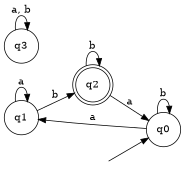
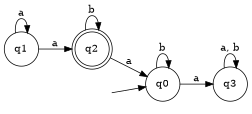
edge "q1" -> "q2": label "b" -> "a"
edge "q0" -> "q1": now "q0" -> "q3"
